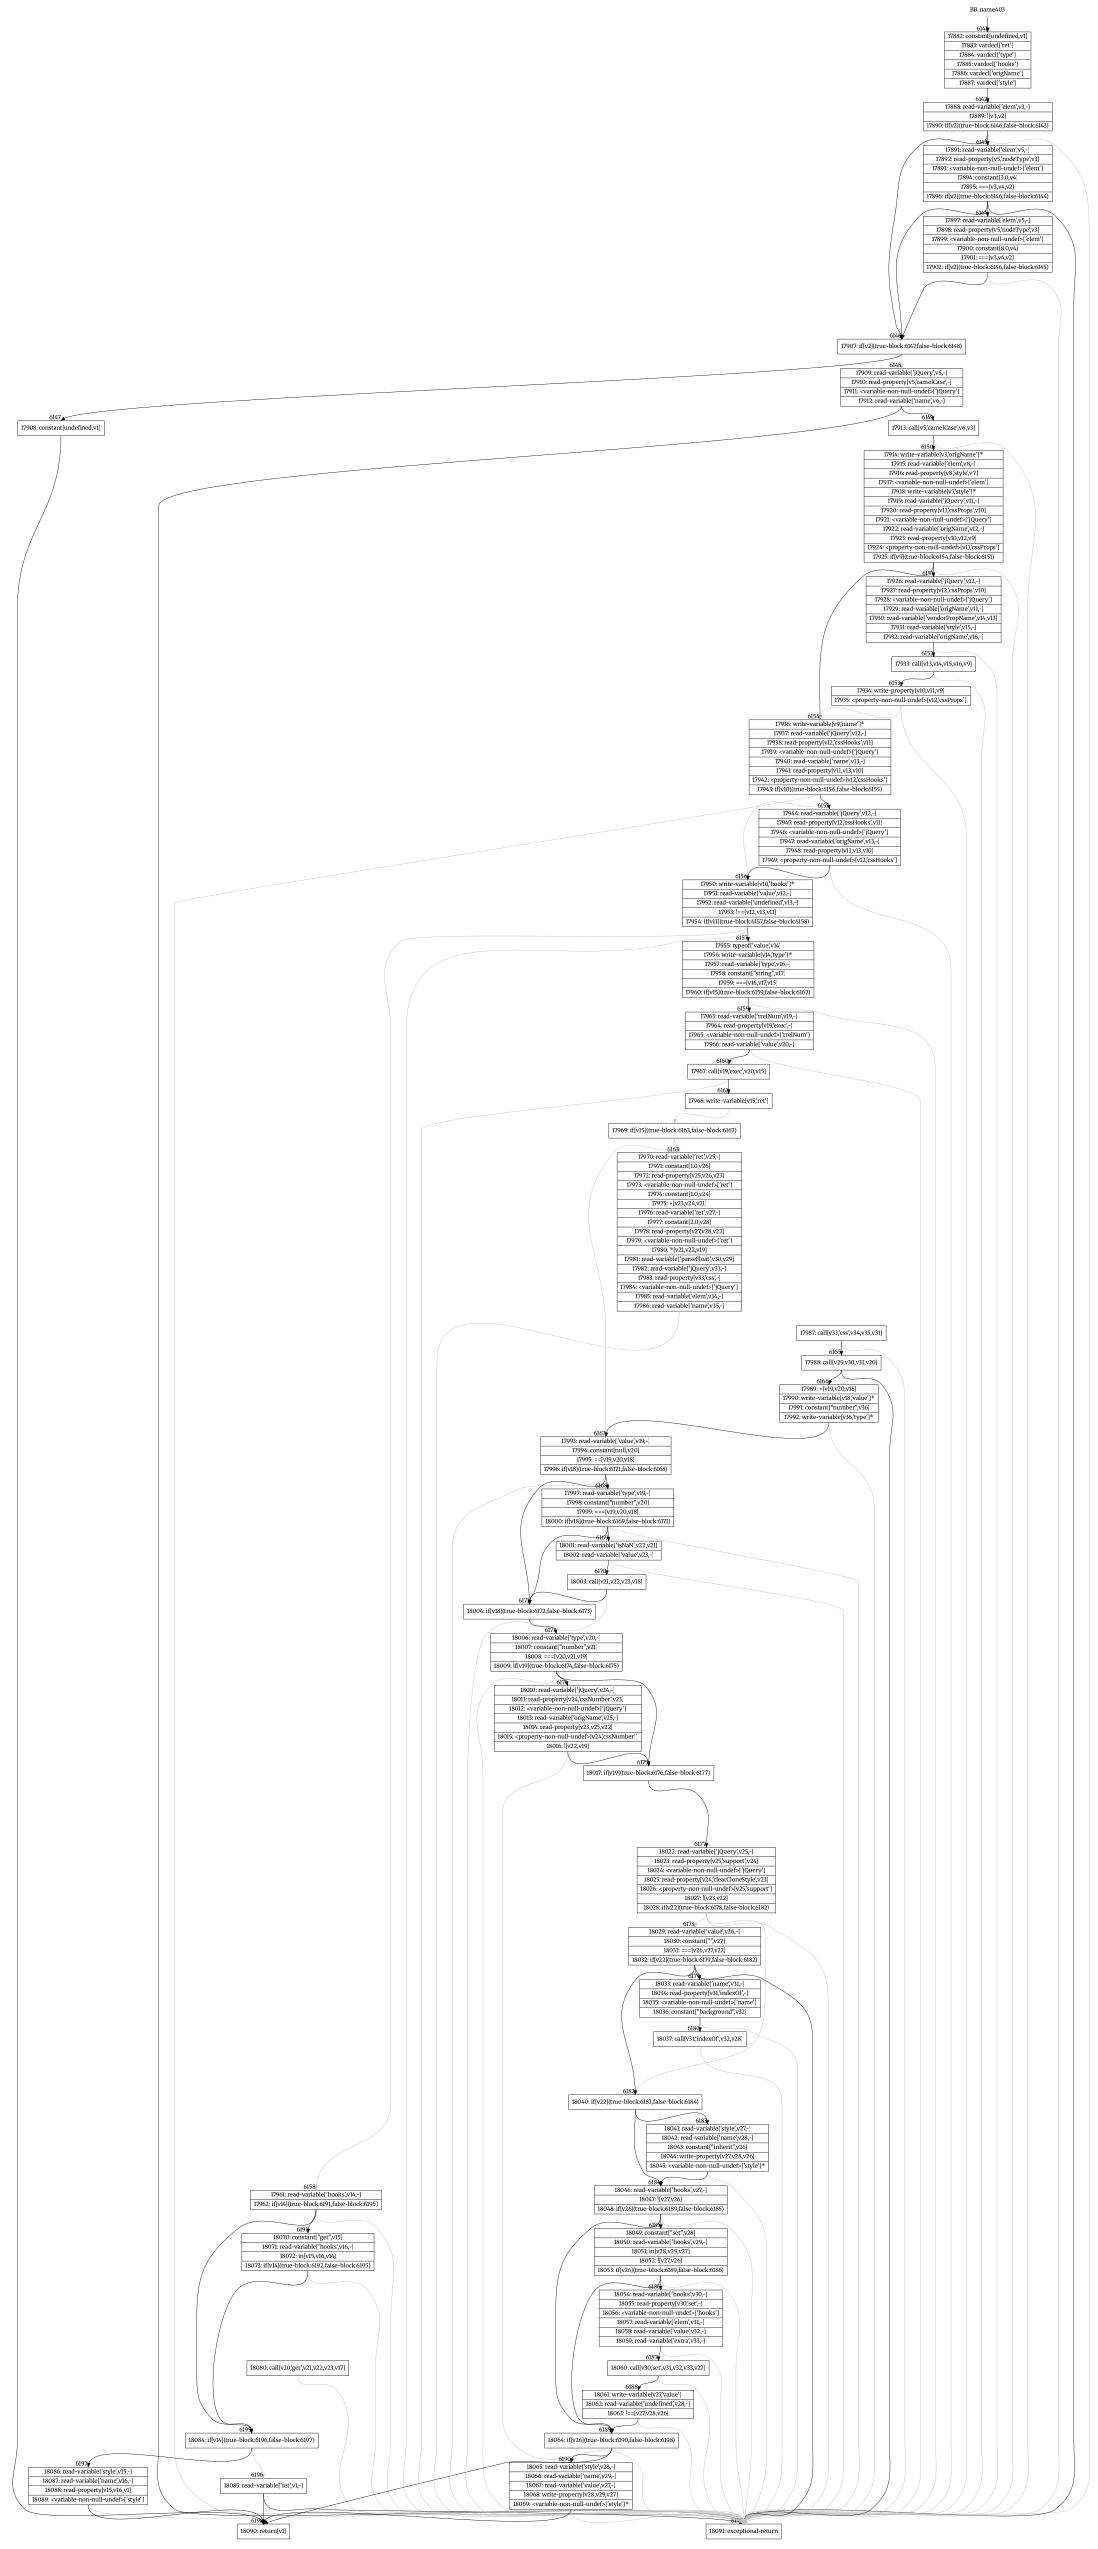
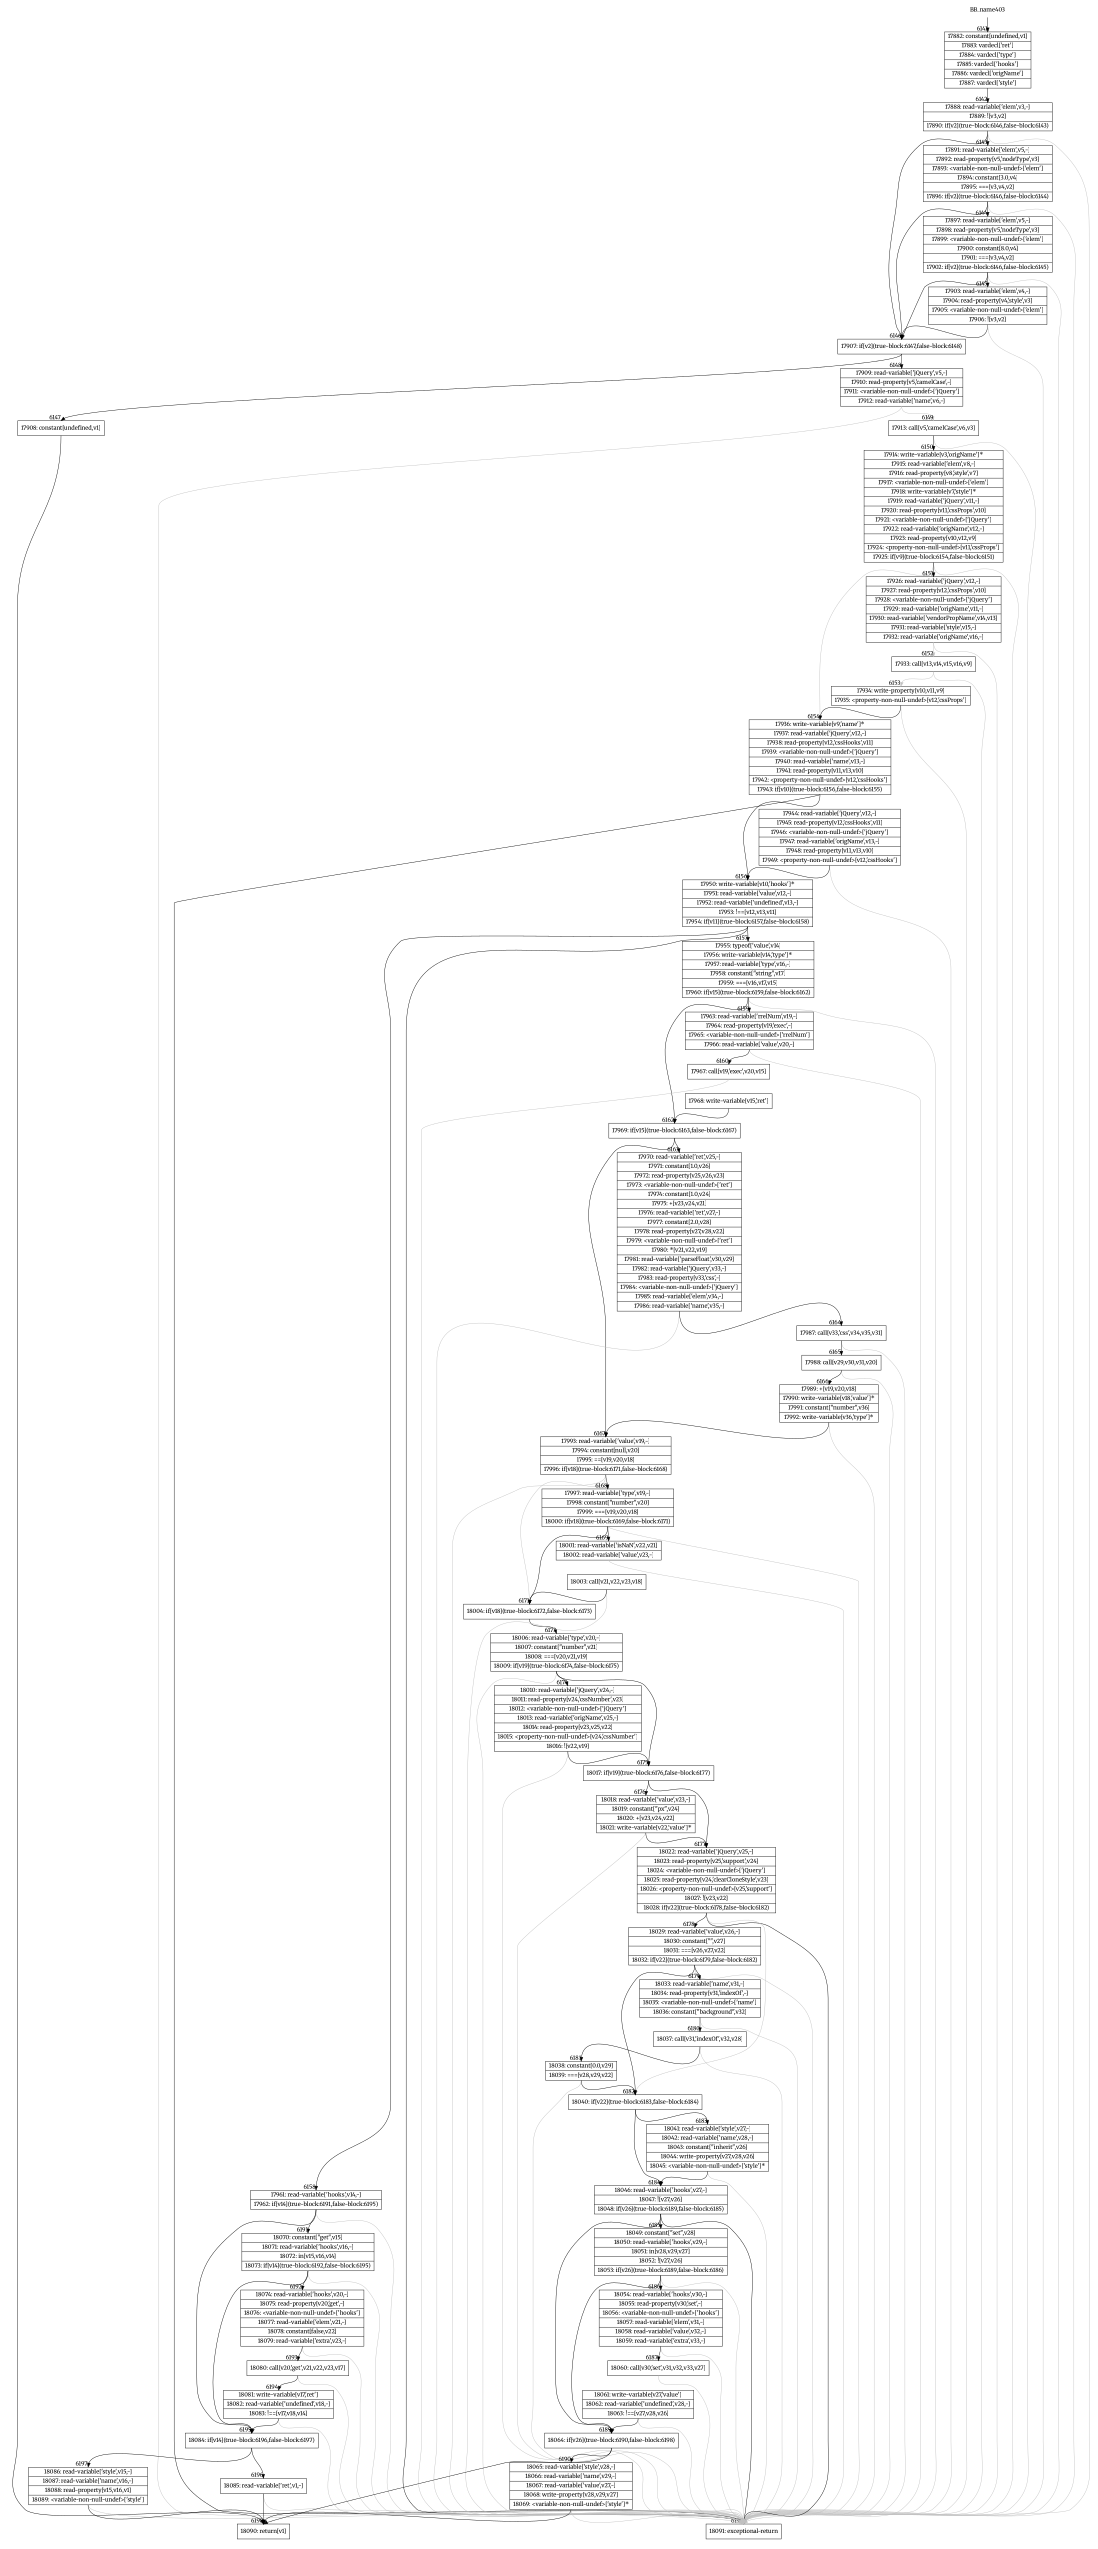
node "17903: read-variable['elem',v4,-]": added
edge "17907: if[v2](true-block:6147,false-block:6148)" -> "17909: read-variable['jQuery',v5,-]": color gray -> black
edge "17909: read-variable['jQuery',v5,-]" -> "17913: call[v5,'camelCase',v6,v3]": color black -> gray
edge "17914: write-variable[v3,'origName']*" -> "17936: write-variable[v9,'name']*": color black -> gray
edge "17926: read-variable['jQuery',v12,-]" -> "17933: call[v13,v14,v15,v16,v9]": color black -> gray
edge "17933: call[v13,v14,v15,v16,v9]" -> "17934: write-property[v10,v11,v9]": color black -> gray
edge "17934: write-property[v10,v11,v9]" -> "17936: write-variable[v9,'name']*": color gray -> black
edge "17936: write-variable[v9,'name']*" -> "17944: read-variable['jQuery',v12,-]": removed
edge "17936: write-variable[v9,'name']*" -> "17950: write-variable[v10,'hooks']*": color gray -> black
edge "17955: typeof['value',v14]" -> "17969: if[v15](true-block:6163,false-block:6167)": added
edge "17967: call[v19,'exec',v20,v15]" -> "17968: write-variable[v15,'ret']": removed
edge "17968: write-variable[v15,'ret']" -> "17969: if[v15](true-block:6163,false-block:6167)": color gray -> black
edge "17969: if[v15](true-block:6163,false-block:6167)" -> "17970: read-variable['ret',v25,-]": color gray -> black
edge "17969: if[v15](true-block:6163,false-block:6167)" -> "17993: read-variable['value',v19,-]": color gray -> black
edge "17970: read-variable['ret',v25,-]" -> "17987: call[v33,'css',v34,v35,v31]": added
edge "17950: write-variable[v10,'hooks']*" -> "17961: read-variable['hooks',v14,-]": color gray -> black
edge "17909: read-variable['jQuery',v5,-]" -> "18091: exceptional-return": color black -> gray
edge "17891: read-variable['elem',v5,-]" -> "18091: exceptional-return": color black -> gray
edge "17993: read-variable['value',v19,-]" -> "18004: if[v18](true-block:6172,false-block:6173)": color black -> gray
edge "18001: read-variable['isNaN',v22,v21]" -> "18003: call[v21,v22,v23,v18]": removed
edge "17936: write-variable[v9,'name']*" -> "18091: exceptional-return": color gray -> black
edge "17950: write-variable[v10,'hooks']*" -> "18091: exceptional-return": color gray -> black
node "18018: read-variable['value',v23,-]": added
edge "18022: read-variable['jQuery',v25,-]" -> "18029: read-variable['value',v26,-]": color gray -> black
edge "17988: call[v29,v30,v31,v20]" -> "18091: exceptional-return": color black -> gray
node "18038: constant[0.0,v29]": added
edge "18022: read-variable['jQuery',v25,-]" -> "18091: exceptional-return": color gray -> black
edge "18029: read-variable['value',v26,-]" -> "18091: exceptional-return": color black -> gray
node "18074: read-variable['hooks',v20,-]": added
edge "18046: read-variable['hooks',v27,-]" -> "18091: exceptional-return": color gray -> black
edge "18060: call[v30,'set',v31,v32,v33,v27]" -> "18061: write-variable[v27,'value']": removed
node "18081: write-variable[v17,'ret']": added
edge "18084: if[v14](true-block:6196,false-block:6197)" -> "18085: read-variable['ret',v1,-]": color gray -> black
edge "18085: read-variable['ret',v1,-]" -> "18091: exceptional-return": color black -> gray
